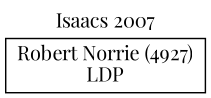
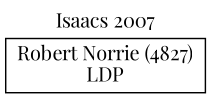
node "Robert Norrie (4927) LDP": label "Robert Norrie (4927) LDP" -> "Robert Norrie (4827) LDP"
